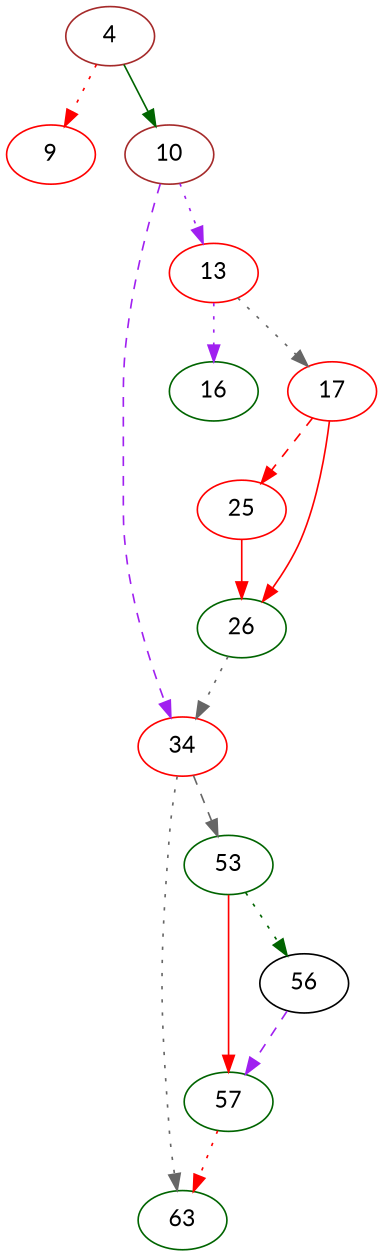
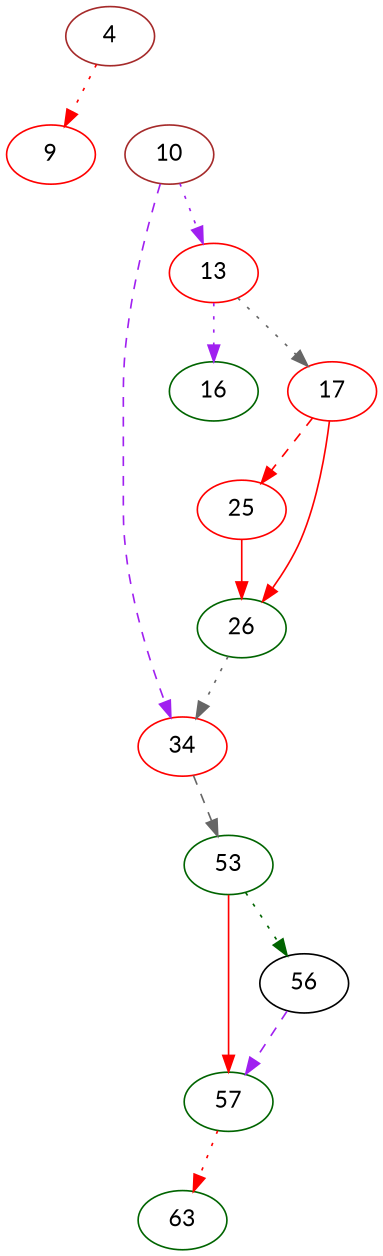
edge "4" -> "10": removed
edge "34" -> "63": removed
